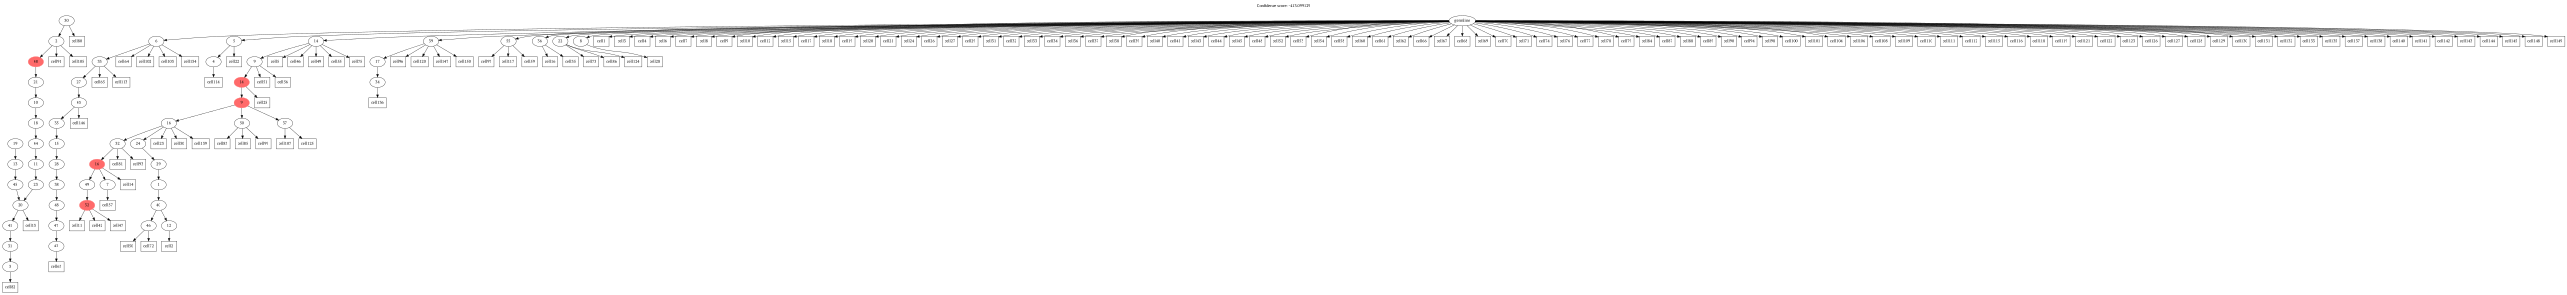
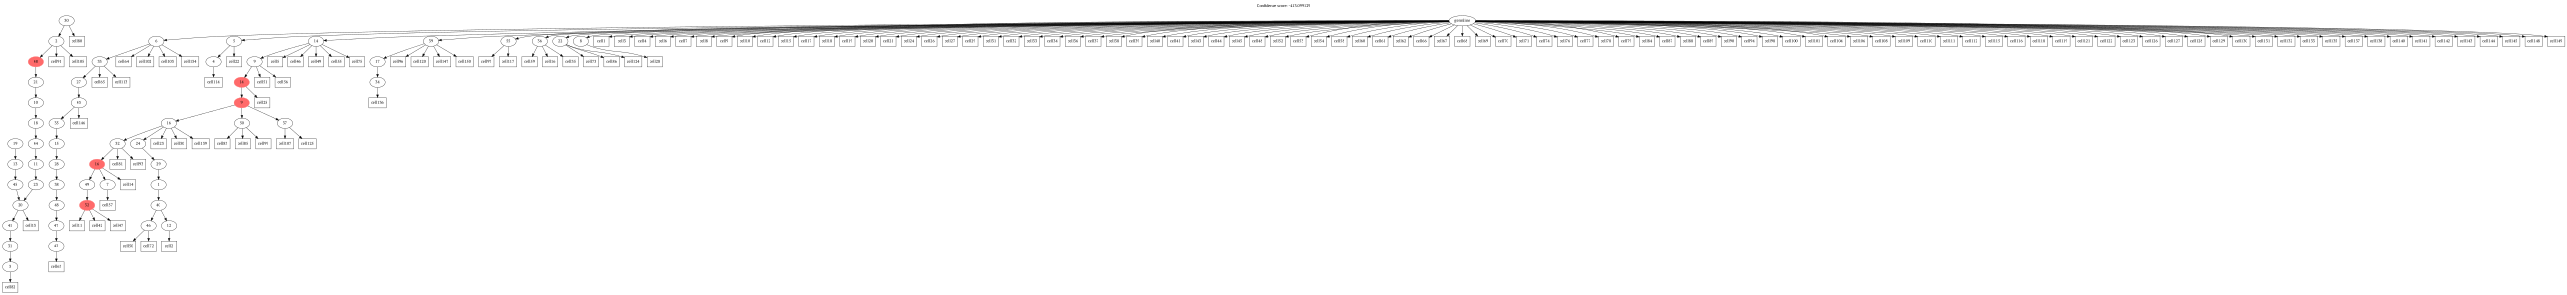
edge "55" -> "cell59": now "36" -> "cell59"
